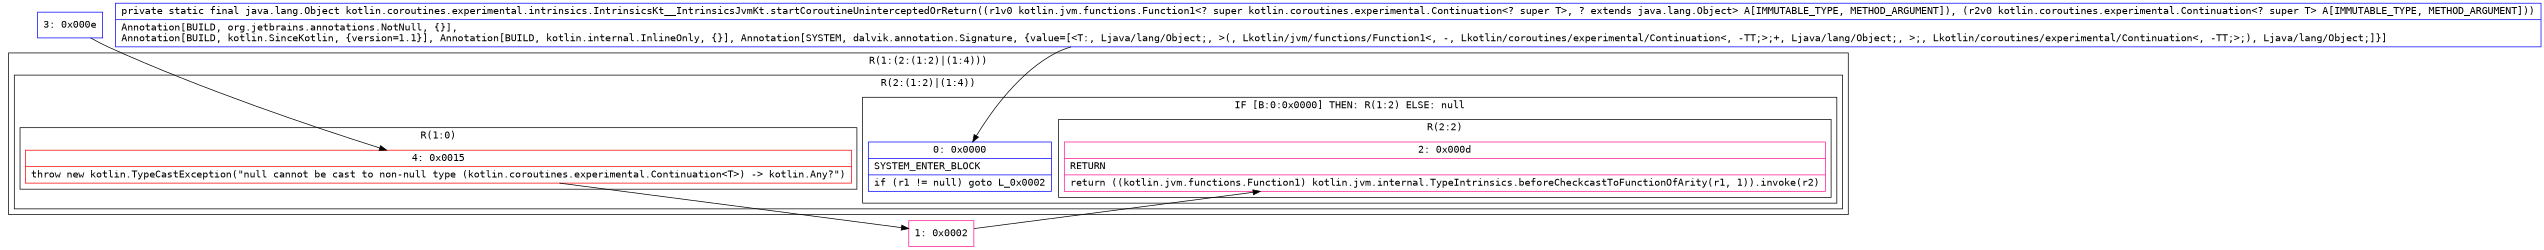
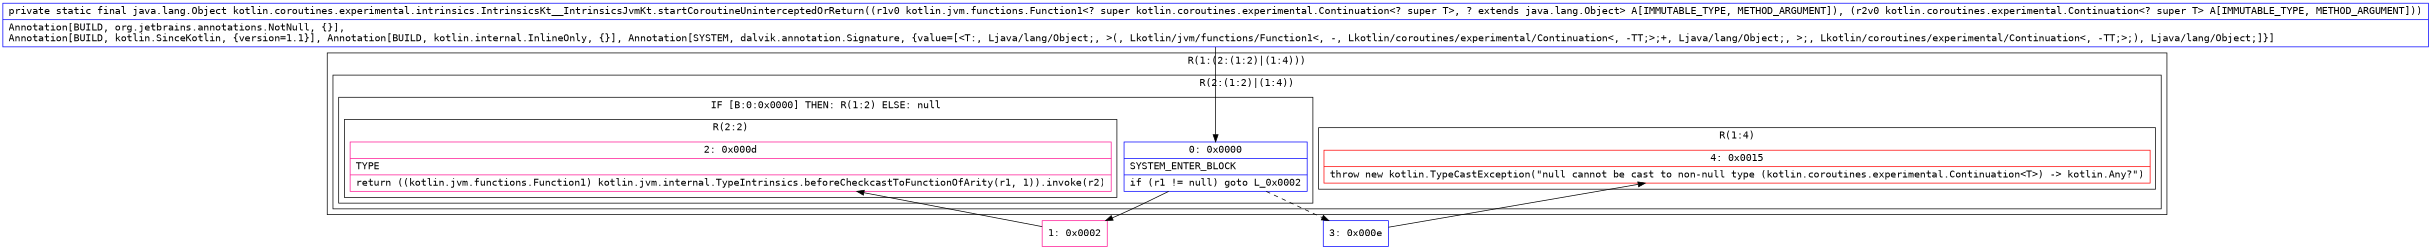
cluster "R(1:0)": label "R(1:0)" -> "R(1:4)"
node "2: 0x000d": text "RETURN" -> "TYPE"
edge "0: 0x0000" -> "3: 0x000e": added
edge "4: 0x0015" -> "1: 0x0002": now "0: 0x0000" -> "1: 0x0002"
